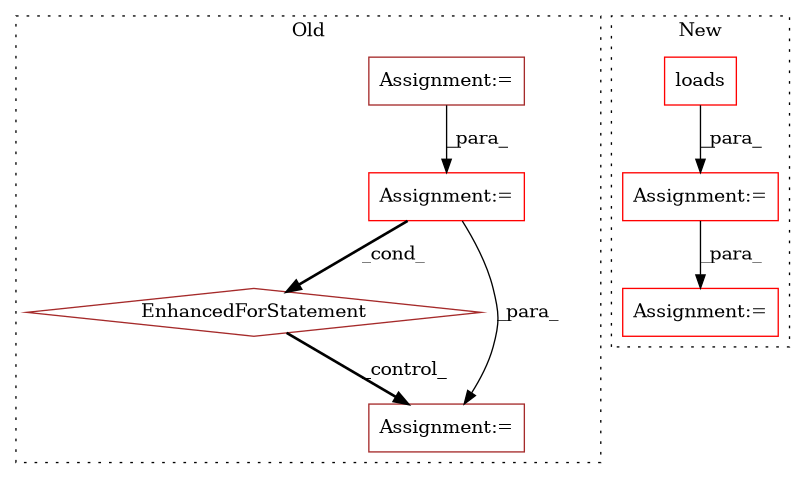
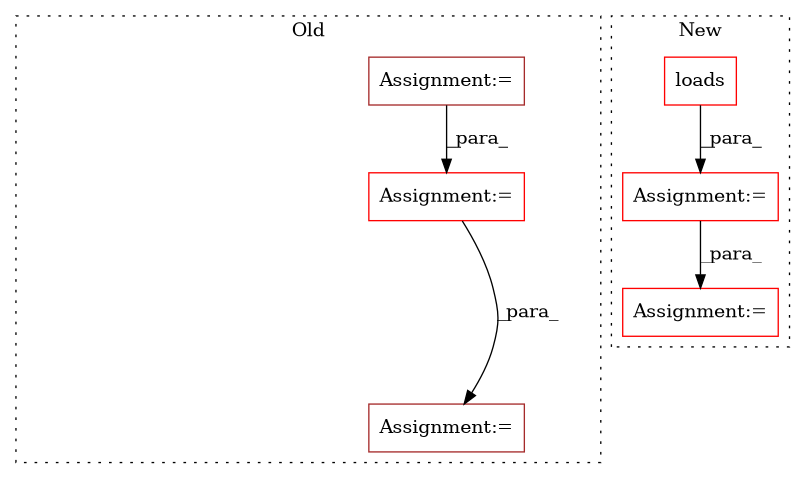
node "EnhancedForStatement": removed
